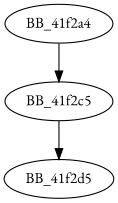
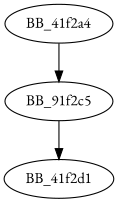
node "BB_41f2c5": label "BB_41f2c5" -> "BB_91f2c5"
node "BB_41f2d5": label "BB_41f2d5" -> "BB_41f2d1"
